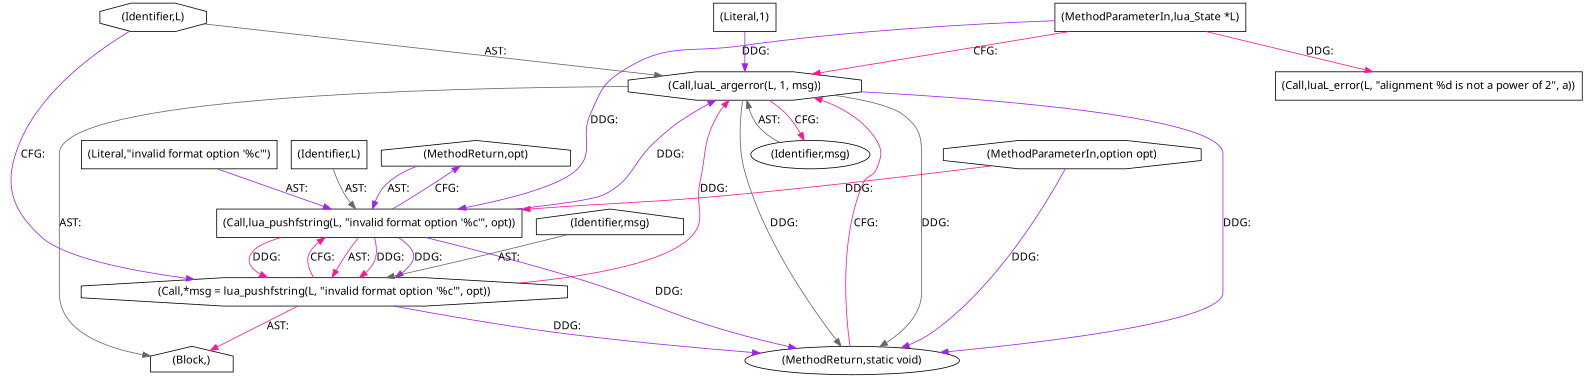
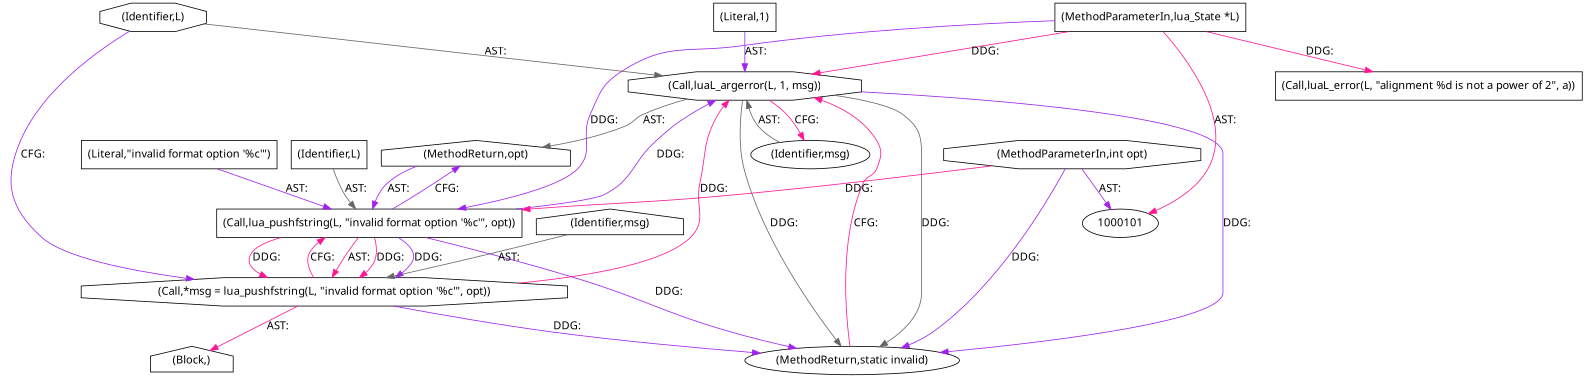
edge "(Literal,1)" -> "(Call,luaL_argerror(L, 1, msg))": label "DDG: " -> "AST: "
edge "(MethodParameterIn,lua_State *L)" -> "(Call,luaL_argerror(L, 1, msg))": label "CFG: " -> "DDG: "
edge "(Call,luaL_argerror(L, 1, msg))" -> "(Block,)": now "(Call,luaL_argerror(L, 1, msg))" -> "(MethodReturn,opt)"
node "(MethodParameterIn,option opt)": label "(MethodParameterIn,option opt)" -> "(MethodParameterIn,int opt)"
node "1000101": added
node "(MethodReturn,static void)": label "(MethodReturn,static void)" -> "(MethodReturn,static invalid)"
